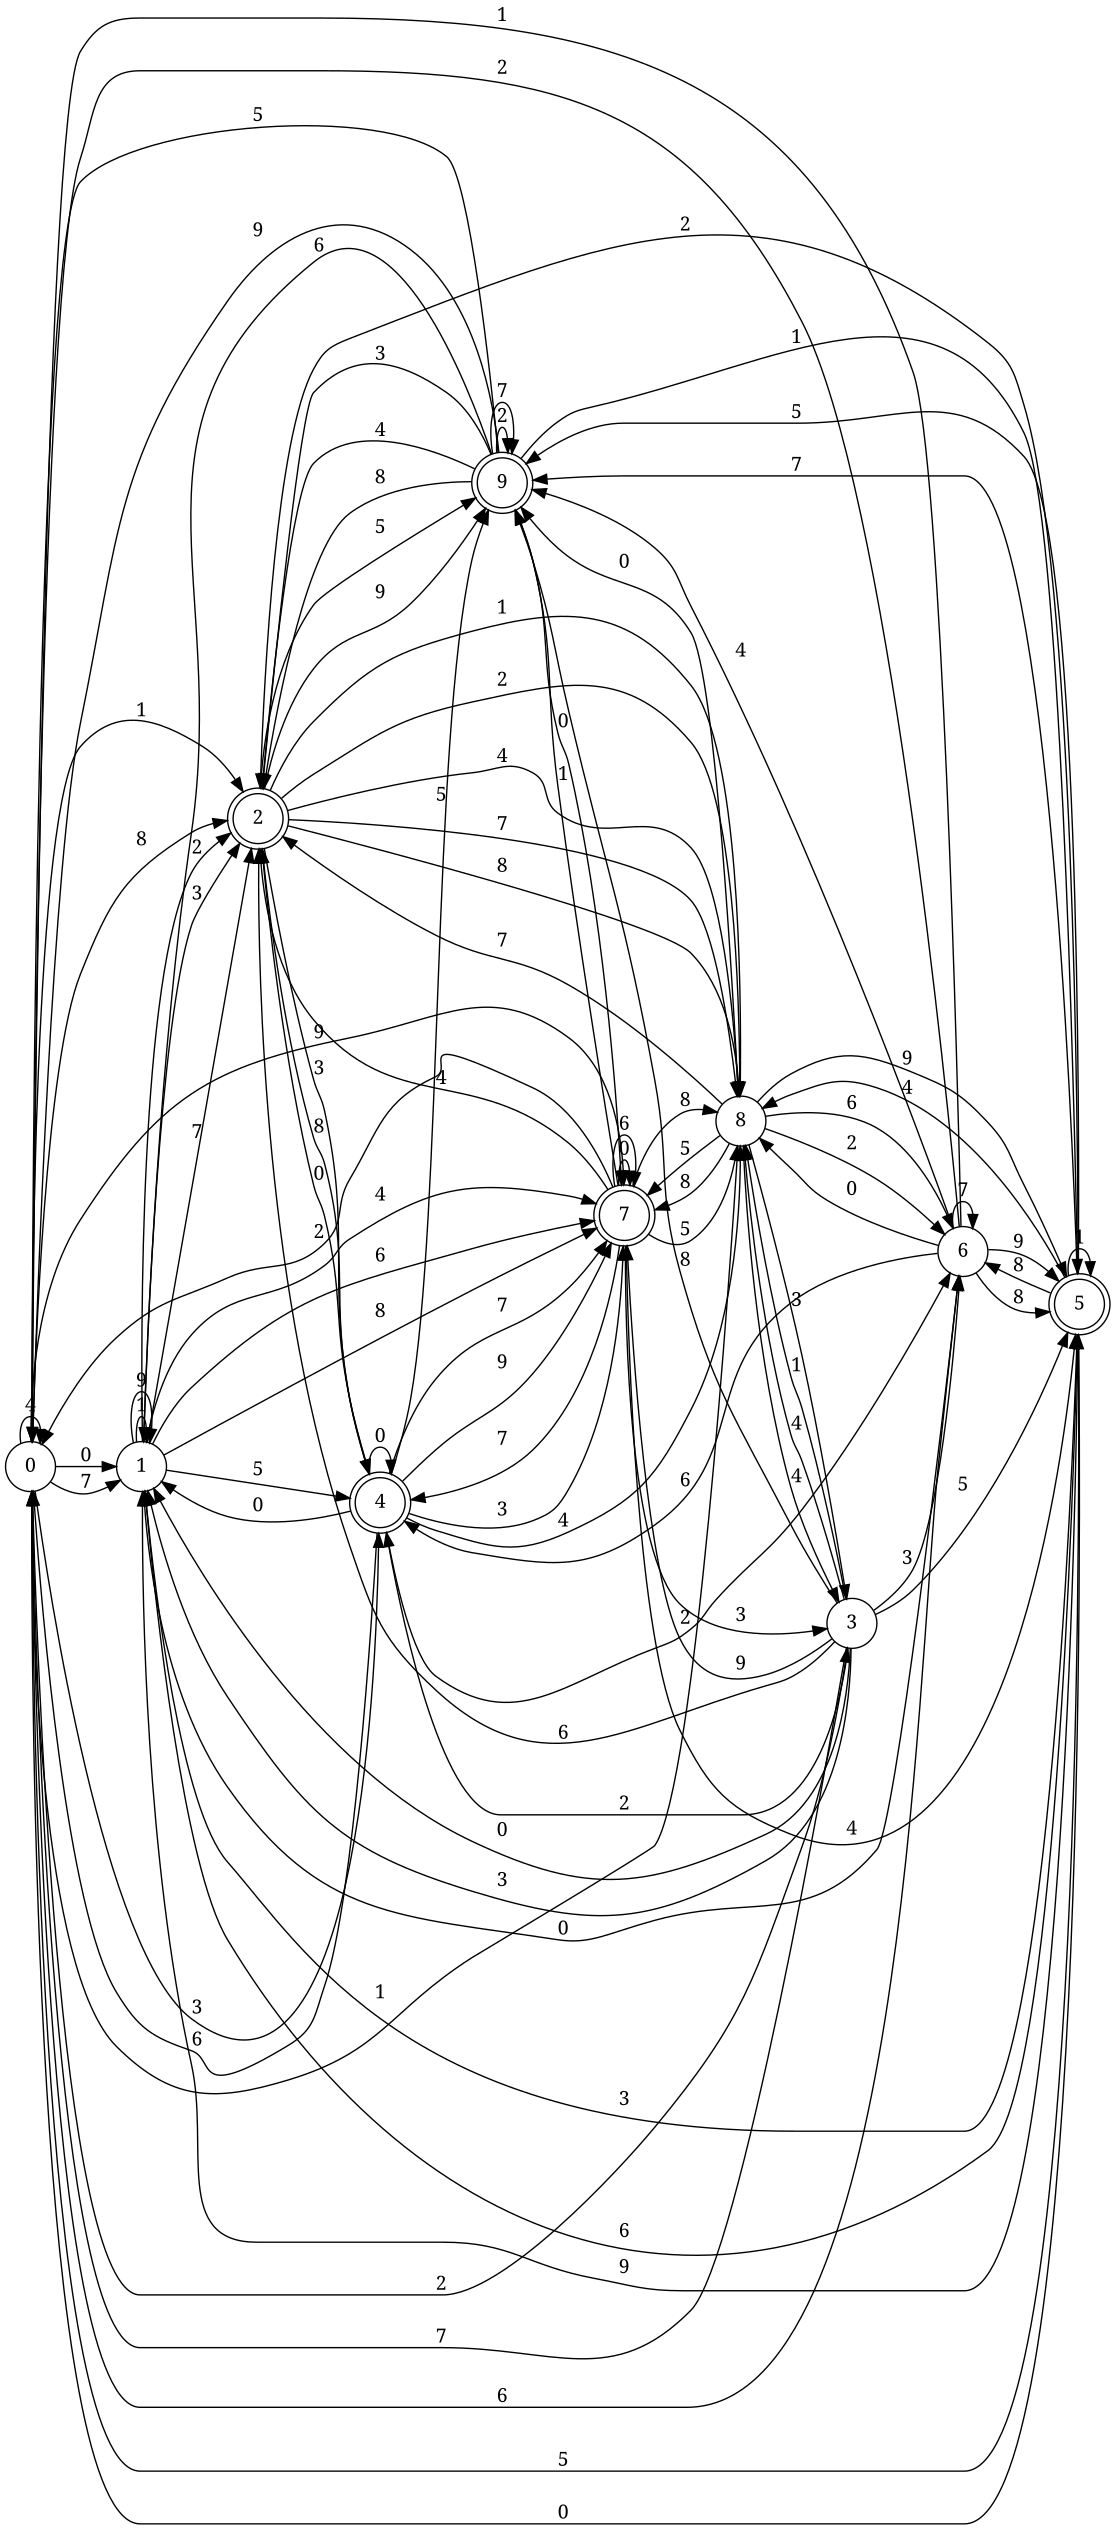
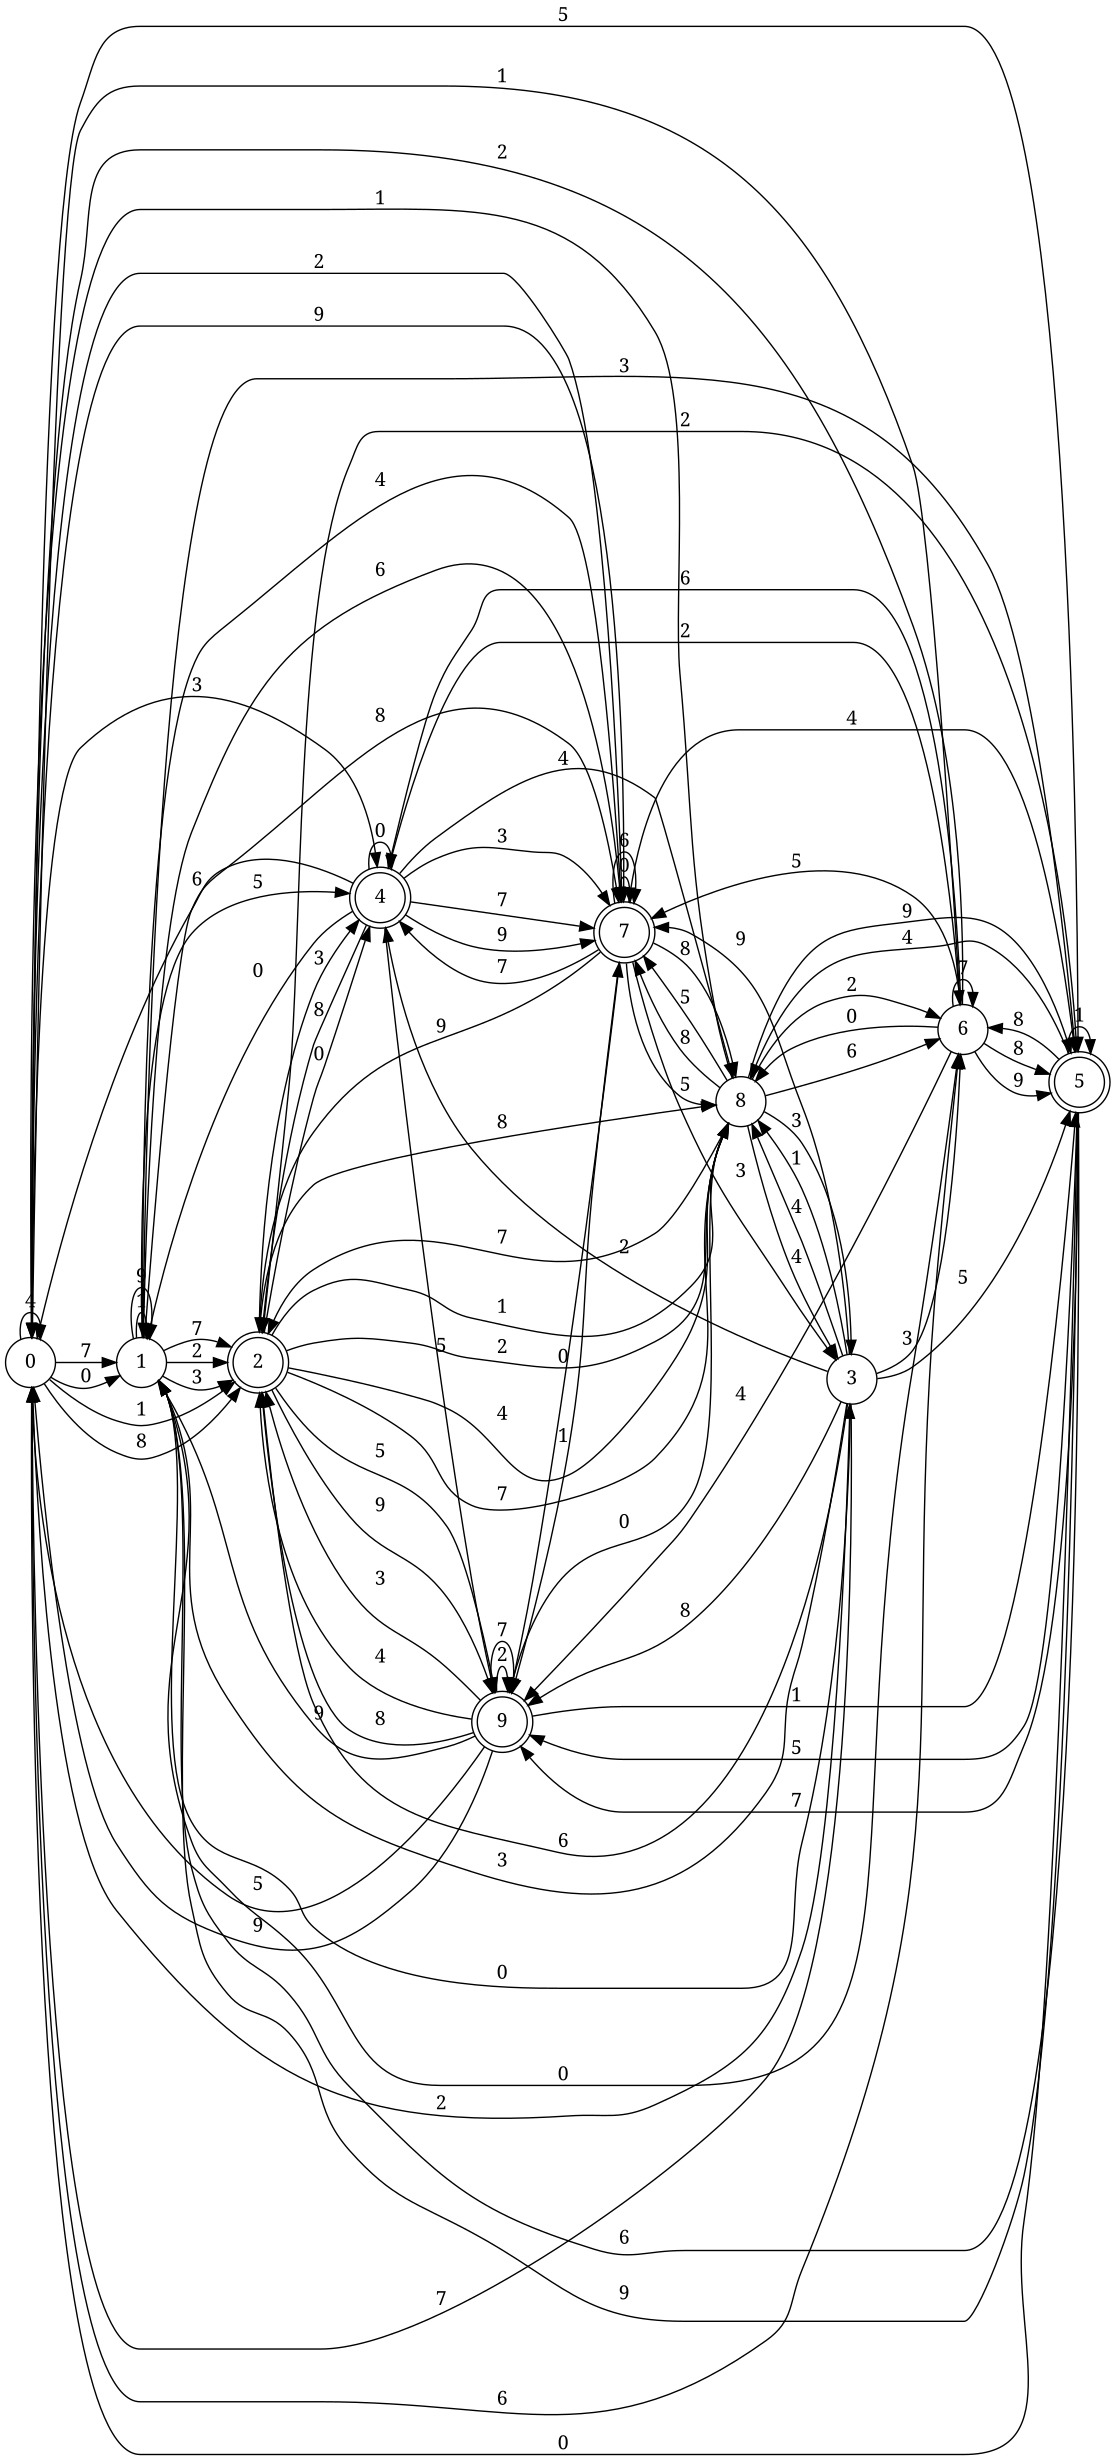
edge "9" -> "1": label "6" -> "9"
edge "6" -> "7": added, label "5"
edge "7" -> "2": label "4" -> "9"
